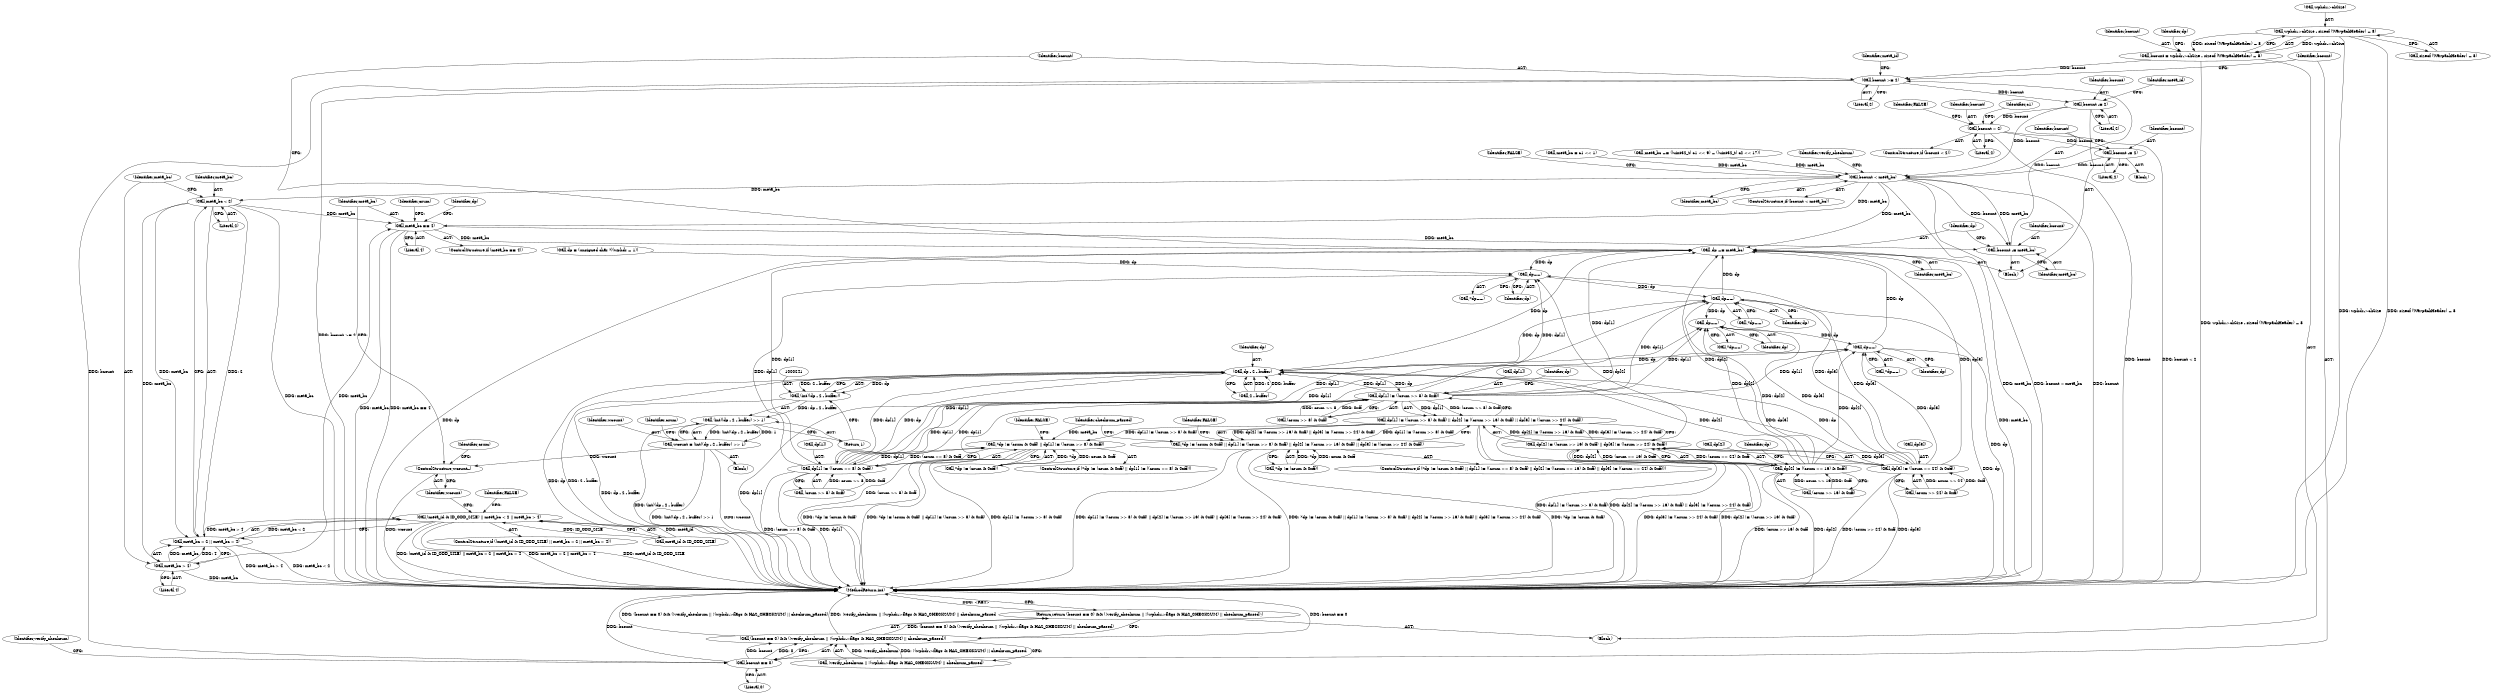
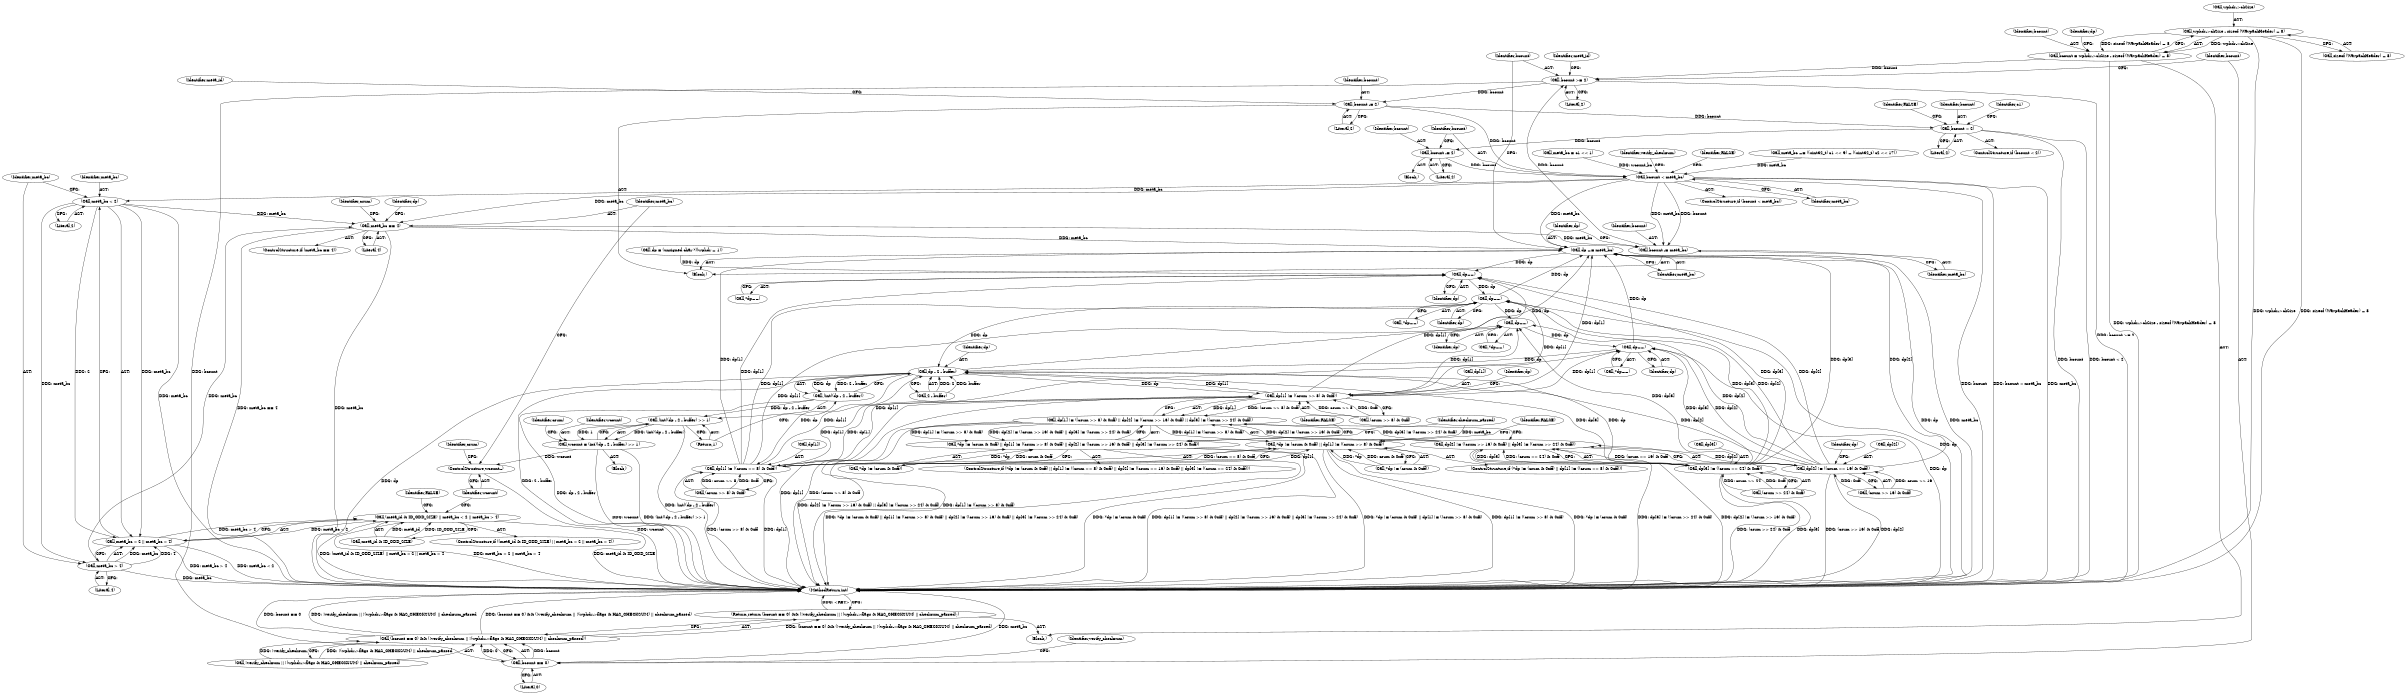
edge "(Call,meta_bc = c1 << 1)" -> "(Call,bcount < meta_bc)": label "DDG: meta_bc" -> "DDG: wcount_bc"
node "1000241": removed
edge "(Call,bcount == 0)" -> "(MethodReturn,int)": label "DDG: bcount" -> "DDG: meta_bc"
